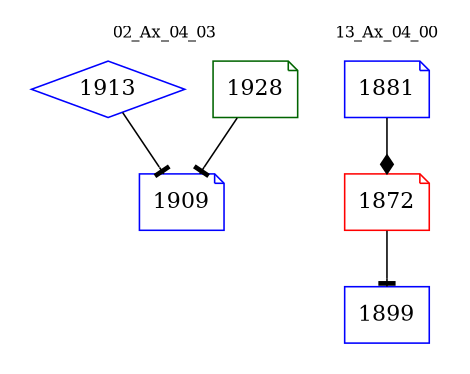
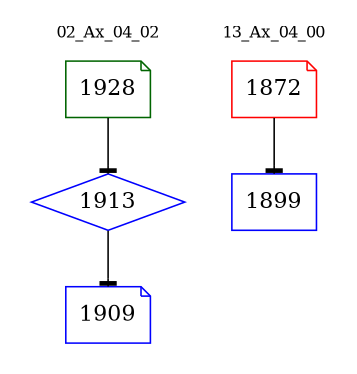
cluster "02_Ax_04_03": label "02_Ax_04_03" -> "02_Ax_04_02"
node "1881": removed
edge "1928" -> "1909": now "1928" -> "1913"
